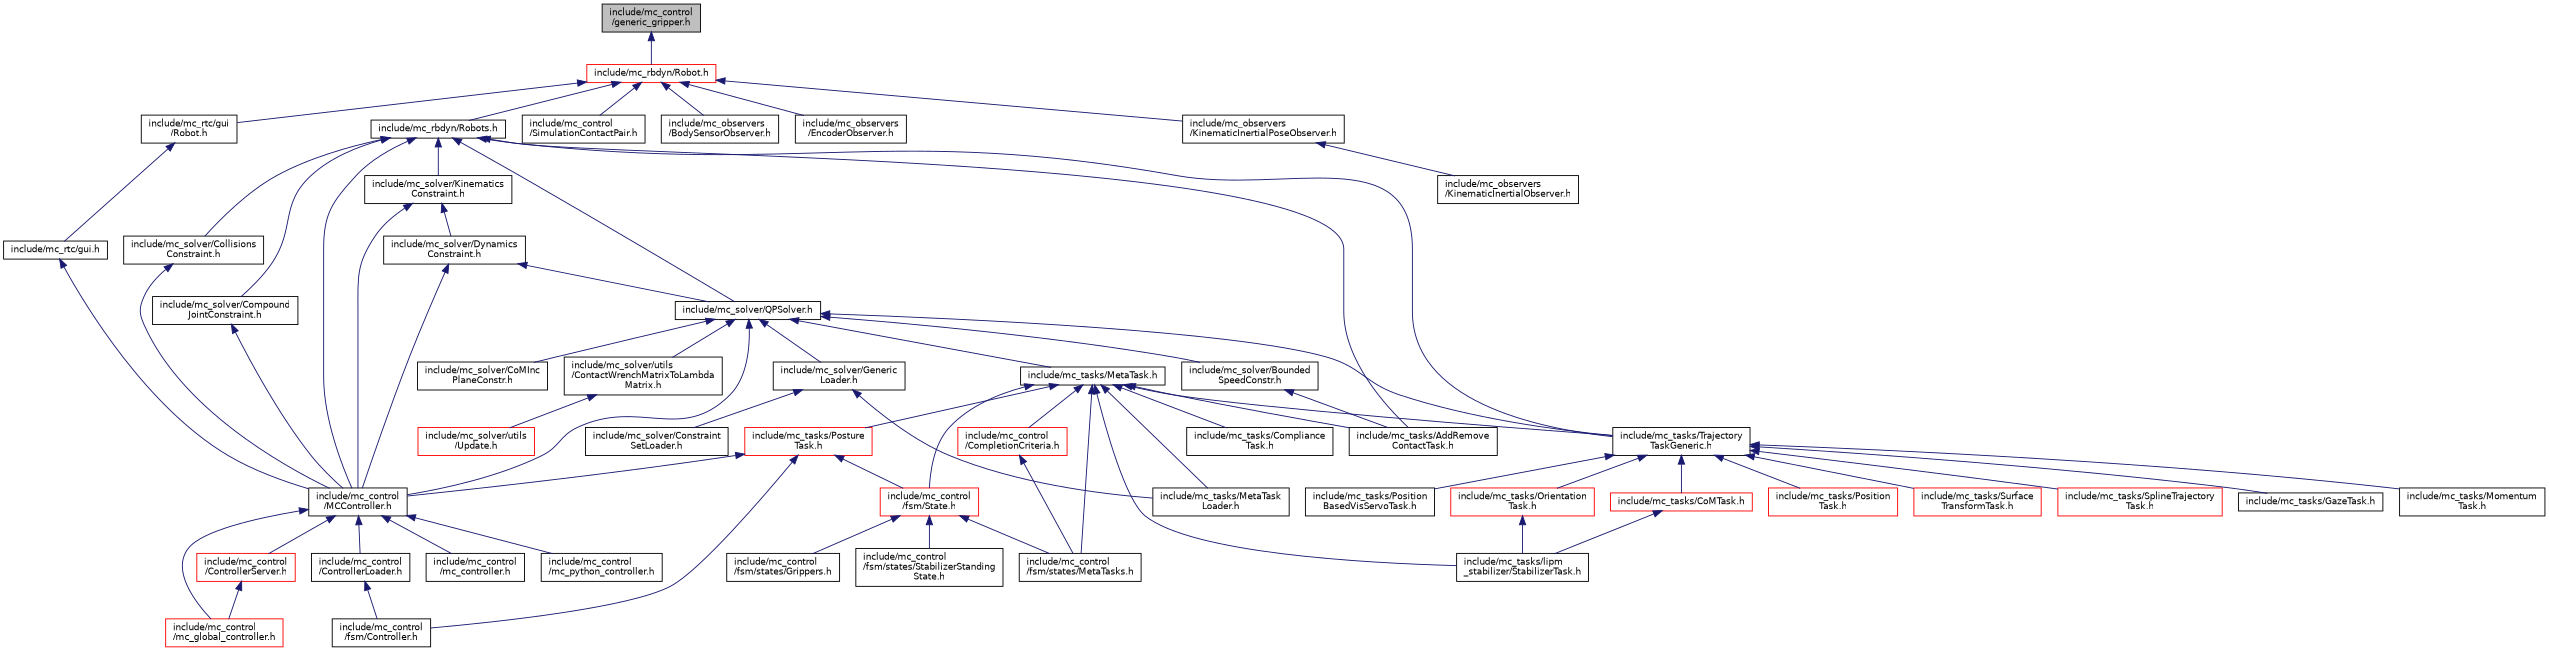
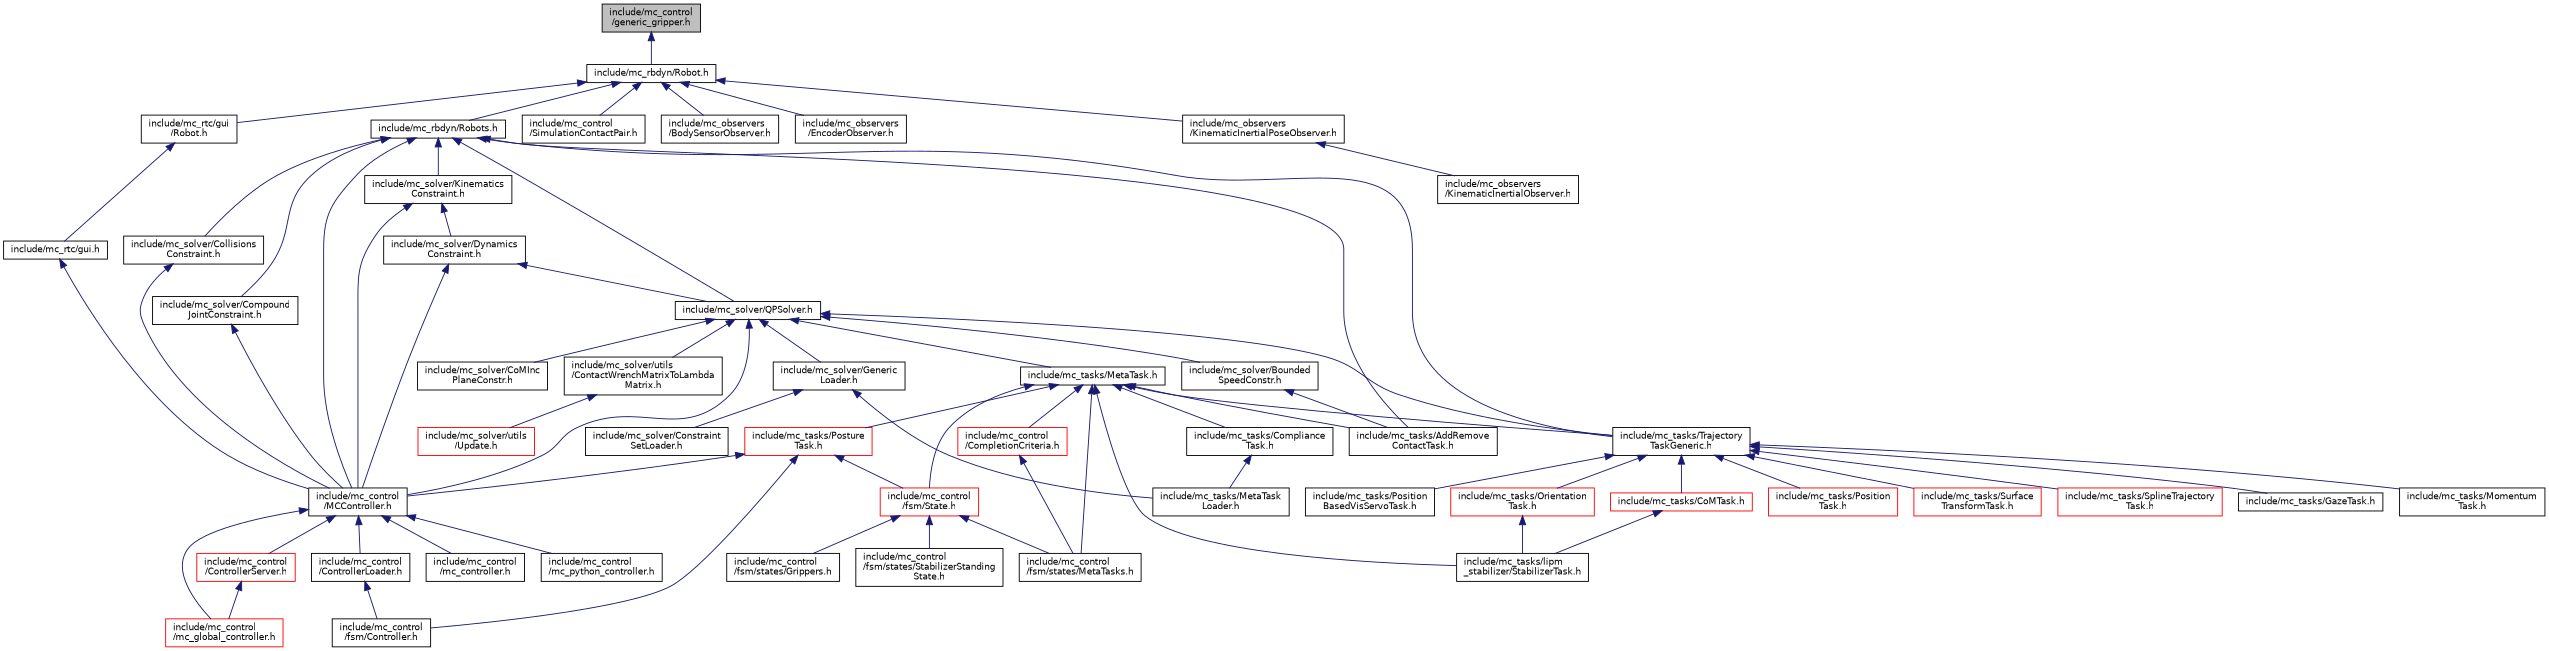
node "include/mc_rbdyn/Robot.h": color red -> black
edge "include/mc_tasks/MetaTask Loader.h" -> "include/mc_tasks/MetaTask.h": now "include/mc_tasks/MetaTask Loader.h" -> "include/mc_tasks/Compliance Task.h"
